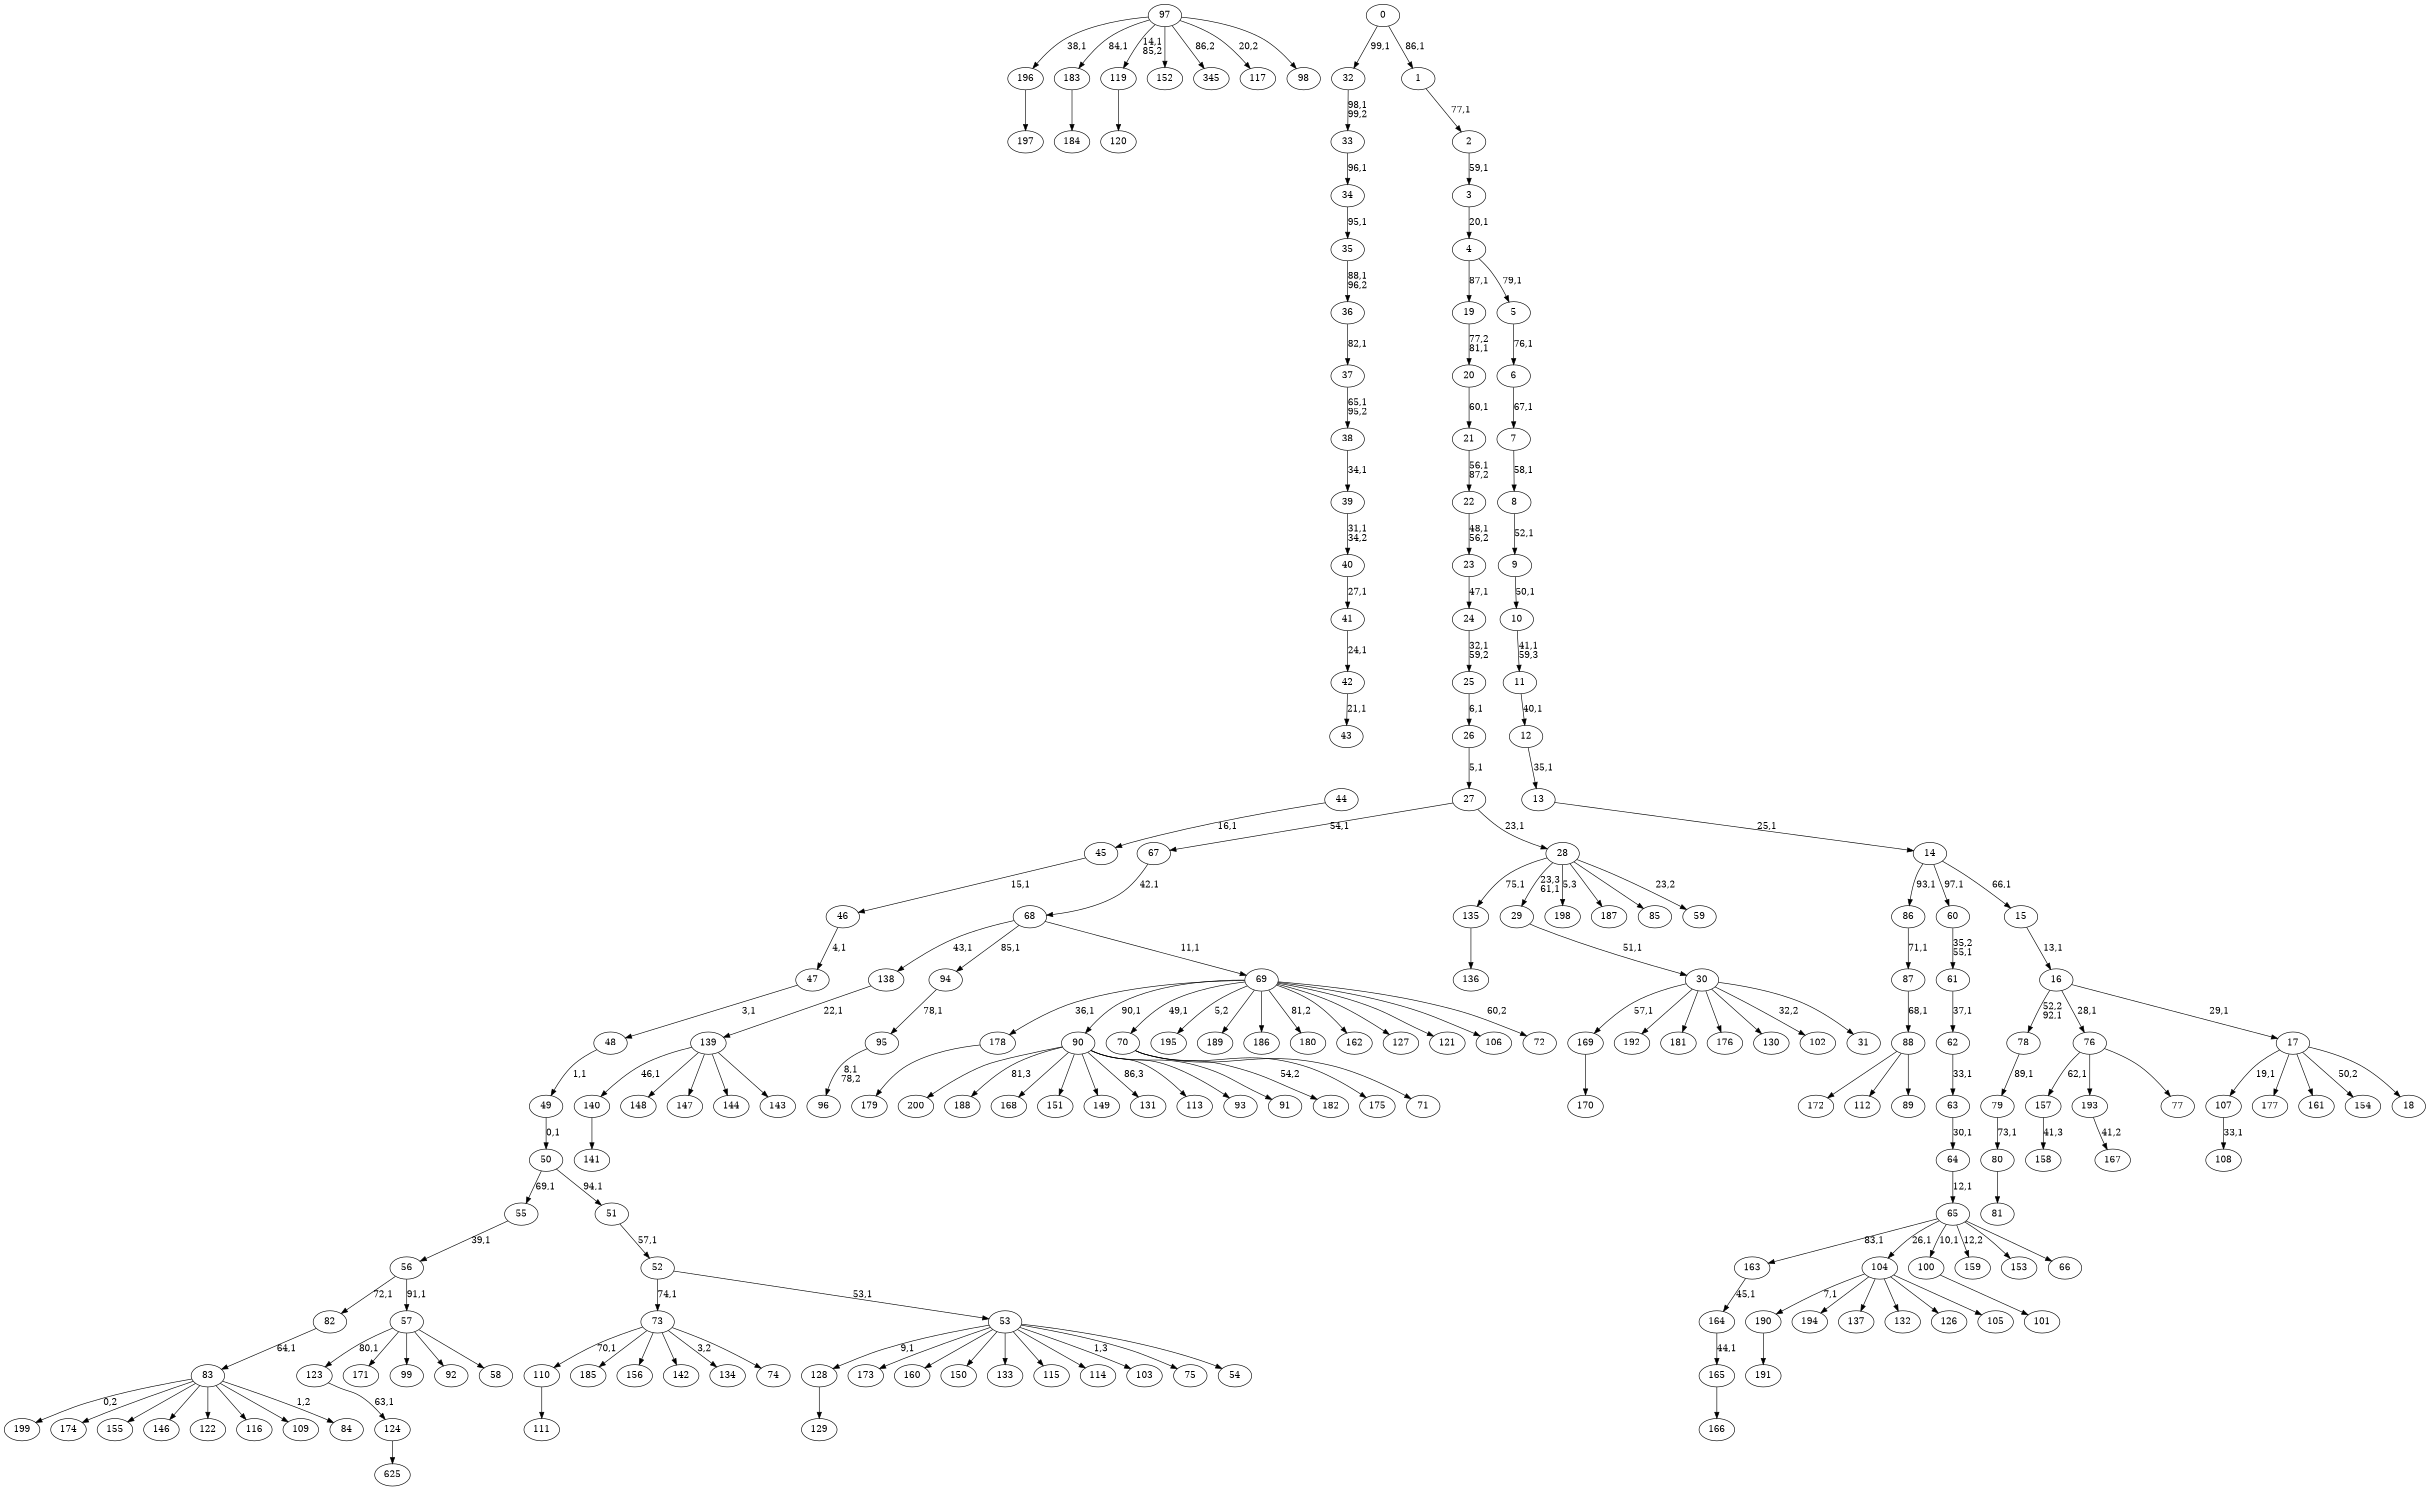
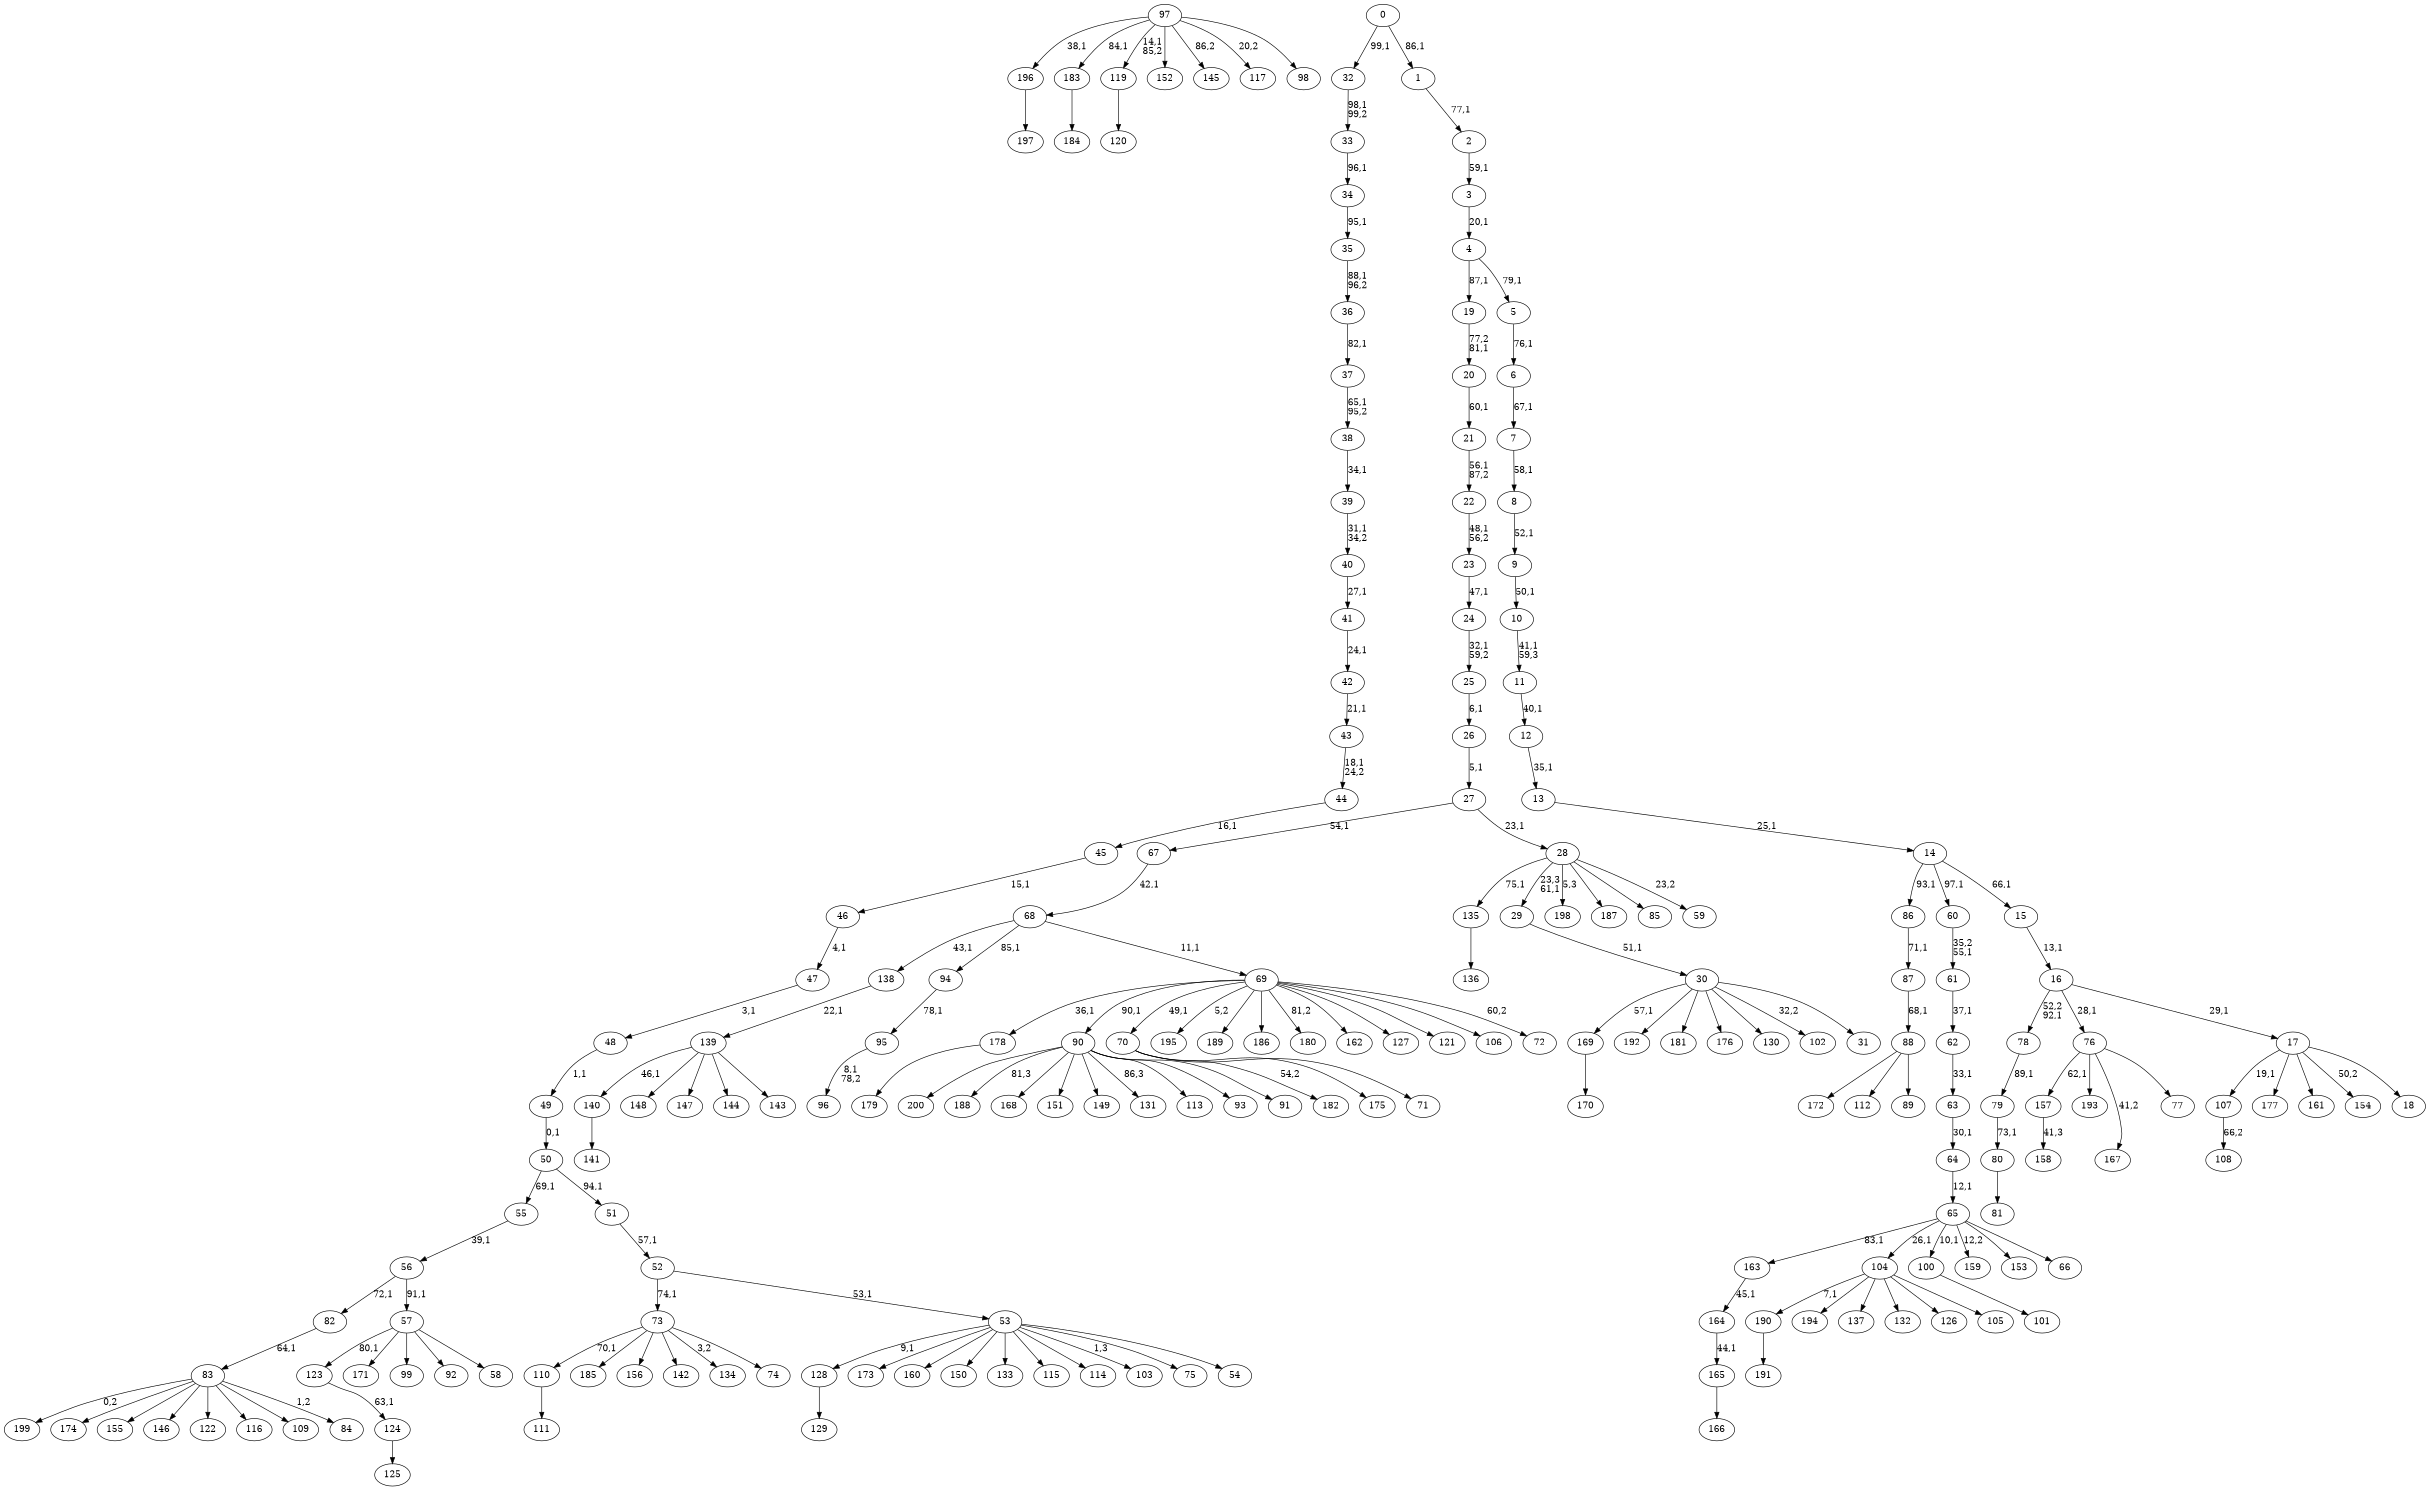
node "345": label "345" -> "145"
edge "43" -> "44": added, label "18,1 24,2"
edge "193" -> "167": now "76" -> "167"
edge "107" -> "108": label "33,1" -> "66,2"
node "625": label "625" -> "125"
